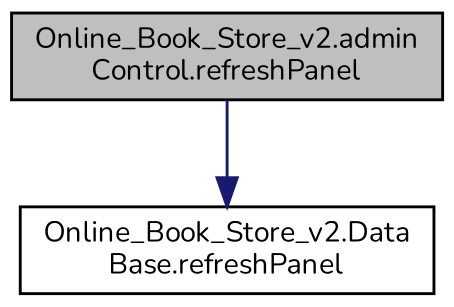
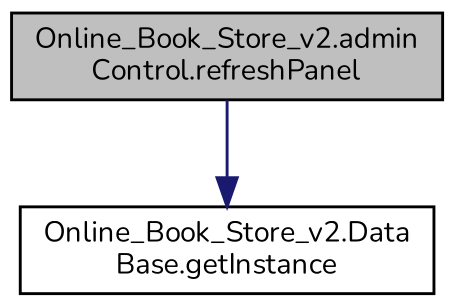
node "Online_Book_Store_v2.Data Base.refreshPanel": label "Online_Book_Store_v2.Data Base.refreshPanel" -> "Online_Book_Store_v2.Data Base.getInstance"
